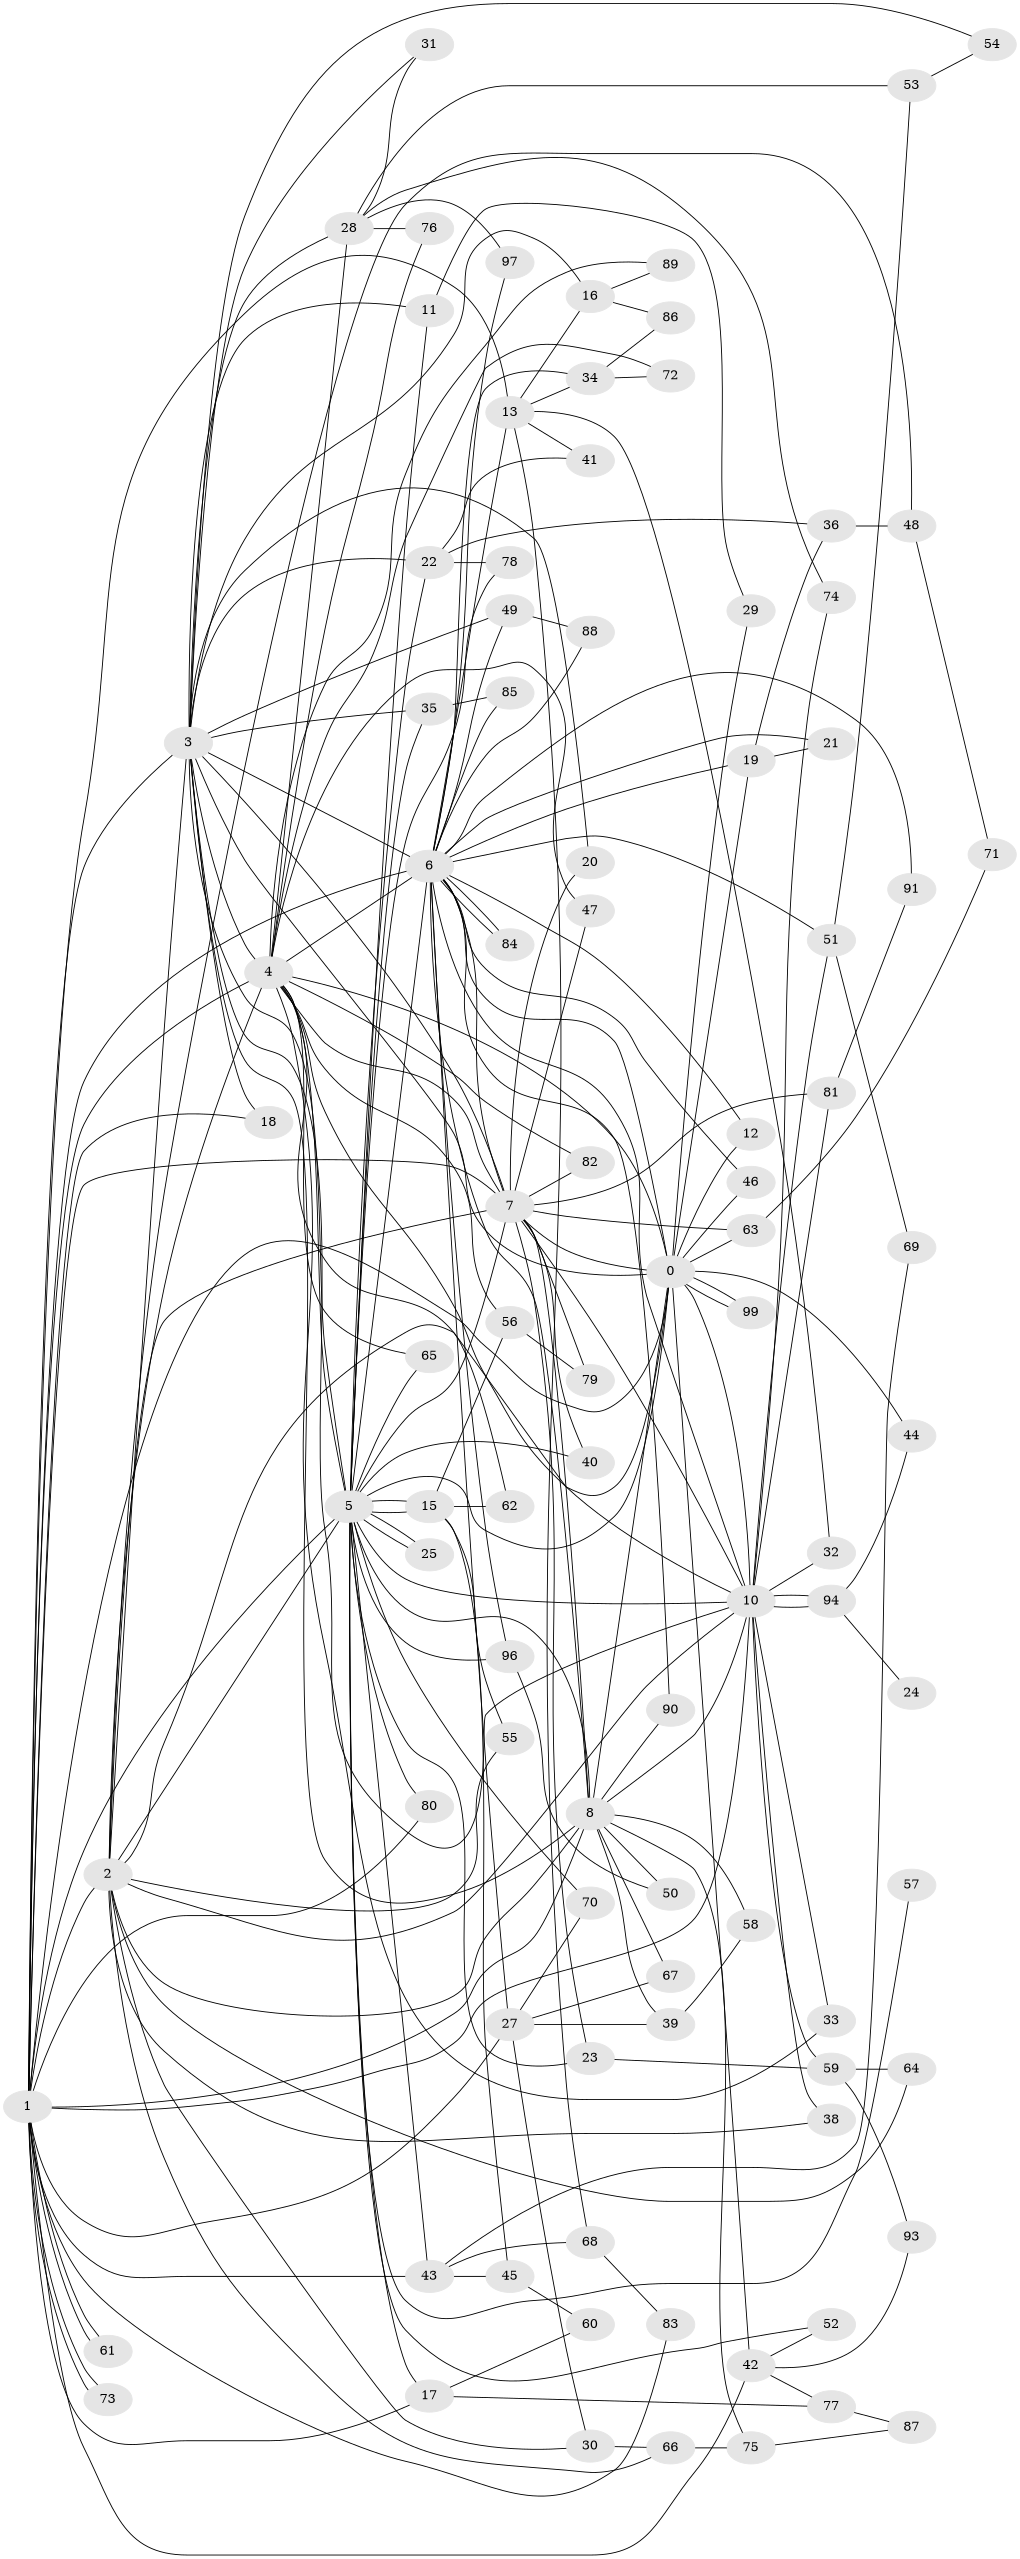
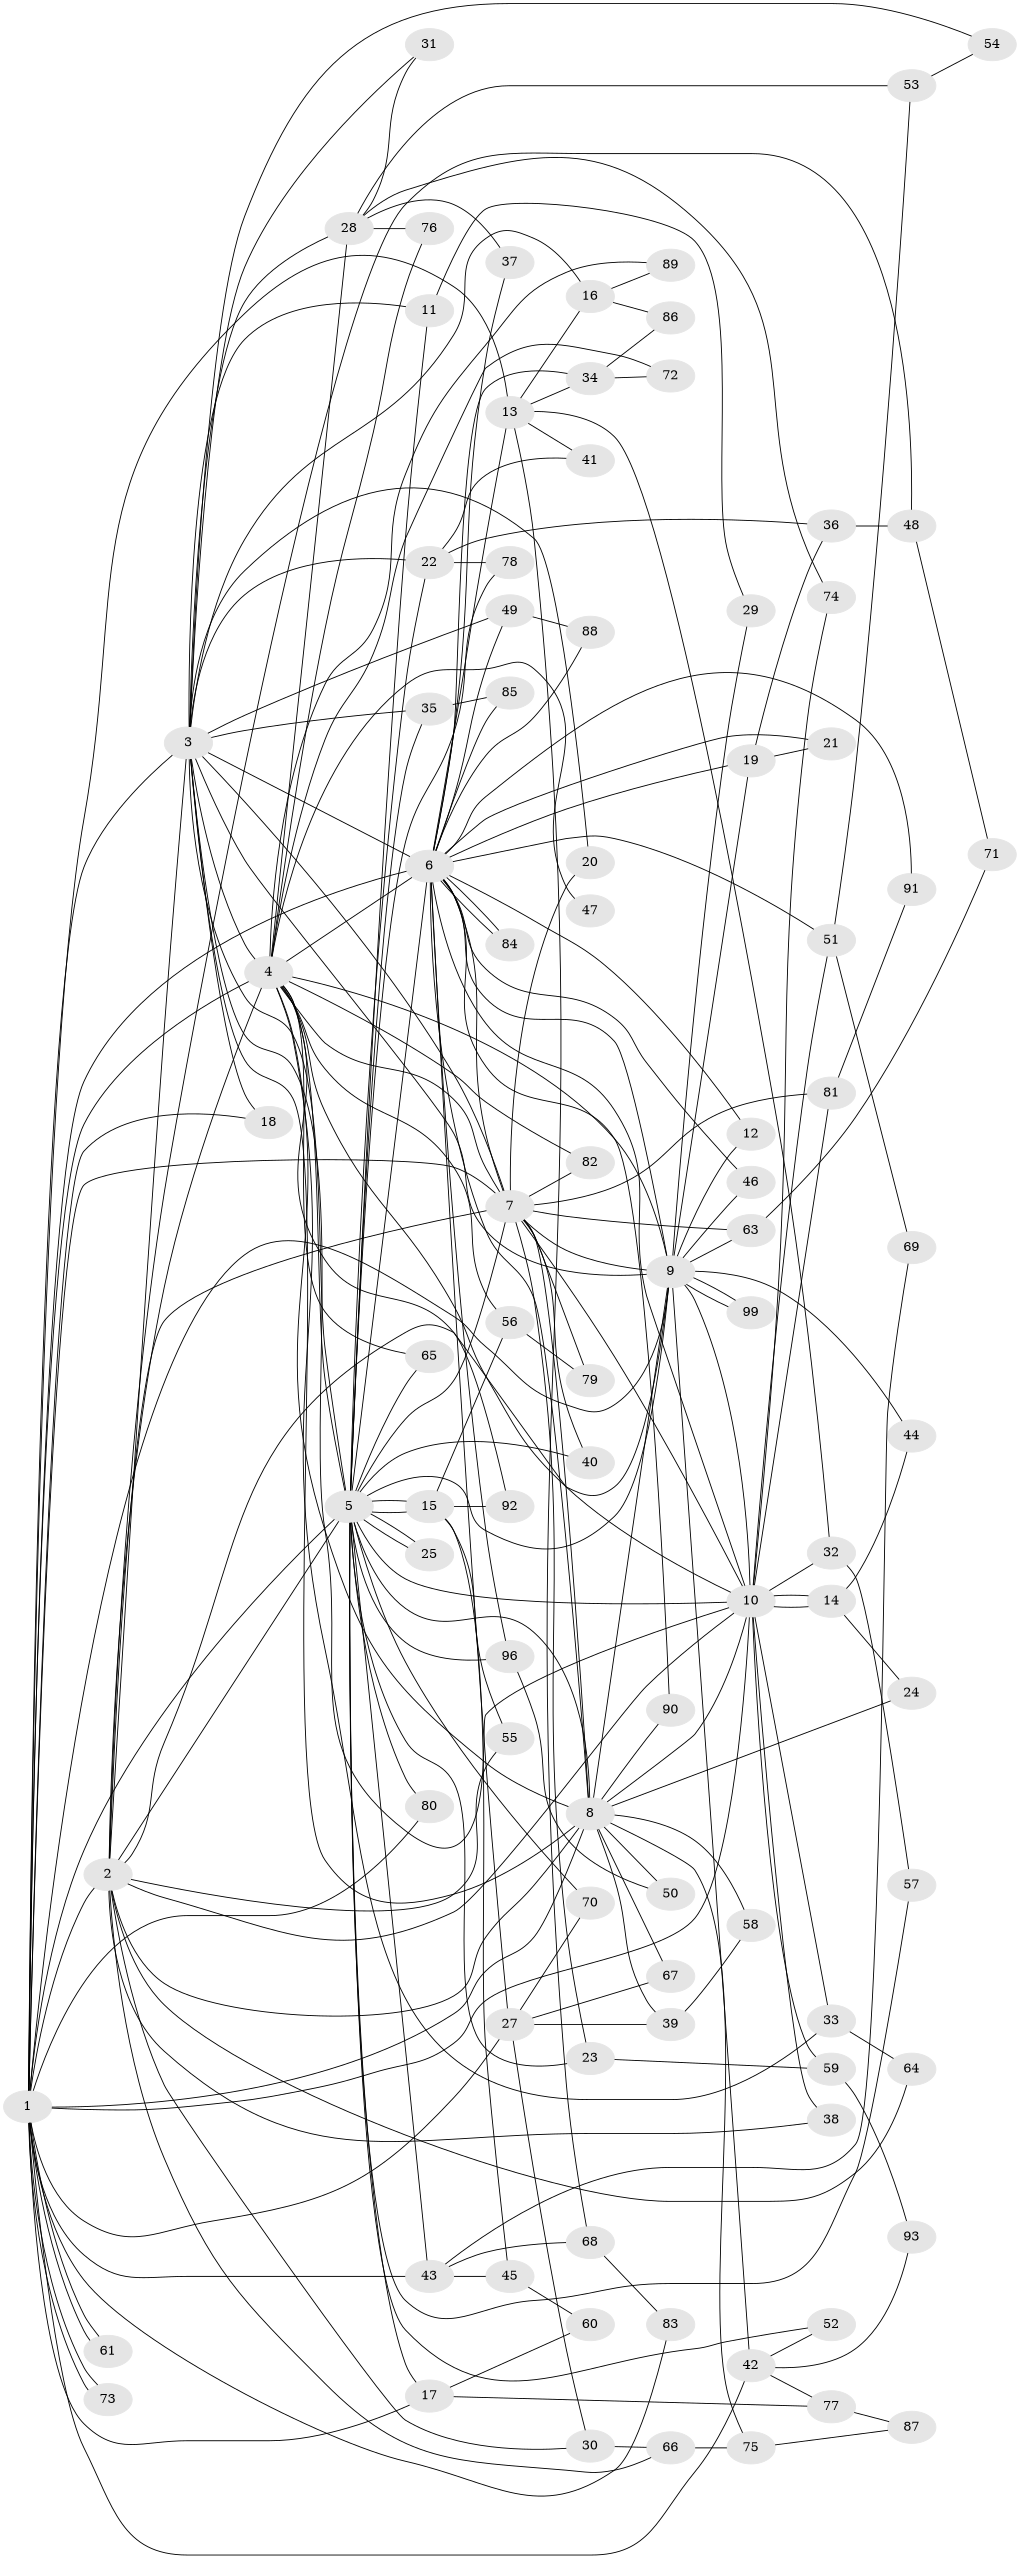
node "97": label "97" -> "37"
edge "47" -- "7": removed
node "0": label "0" -> "9"
edge "4" -- "8": added
node "62": label "62" -> "92"
node "94": label "94" -> "14"
edge "32" -- "57": added
edge "24" -- "8": added
edge "59" -- "64": now "33" -- "64"
